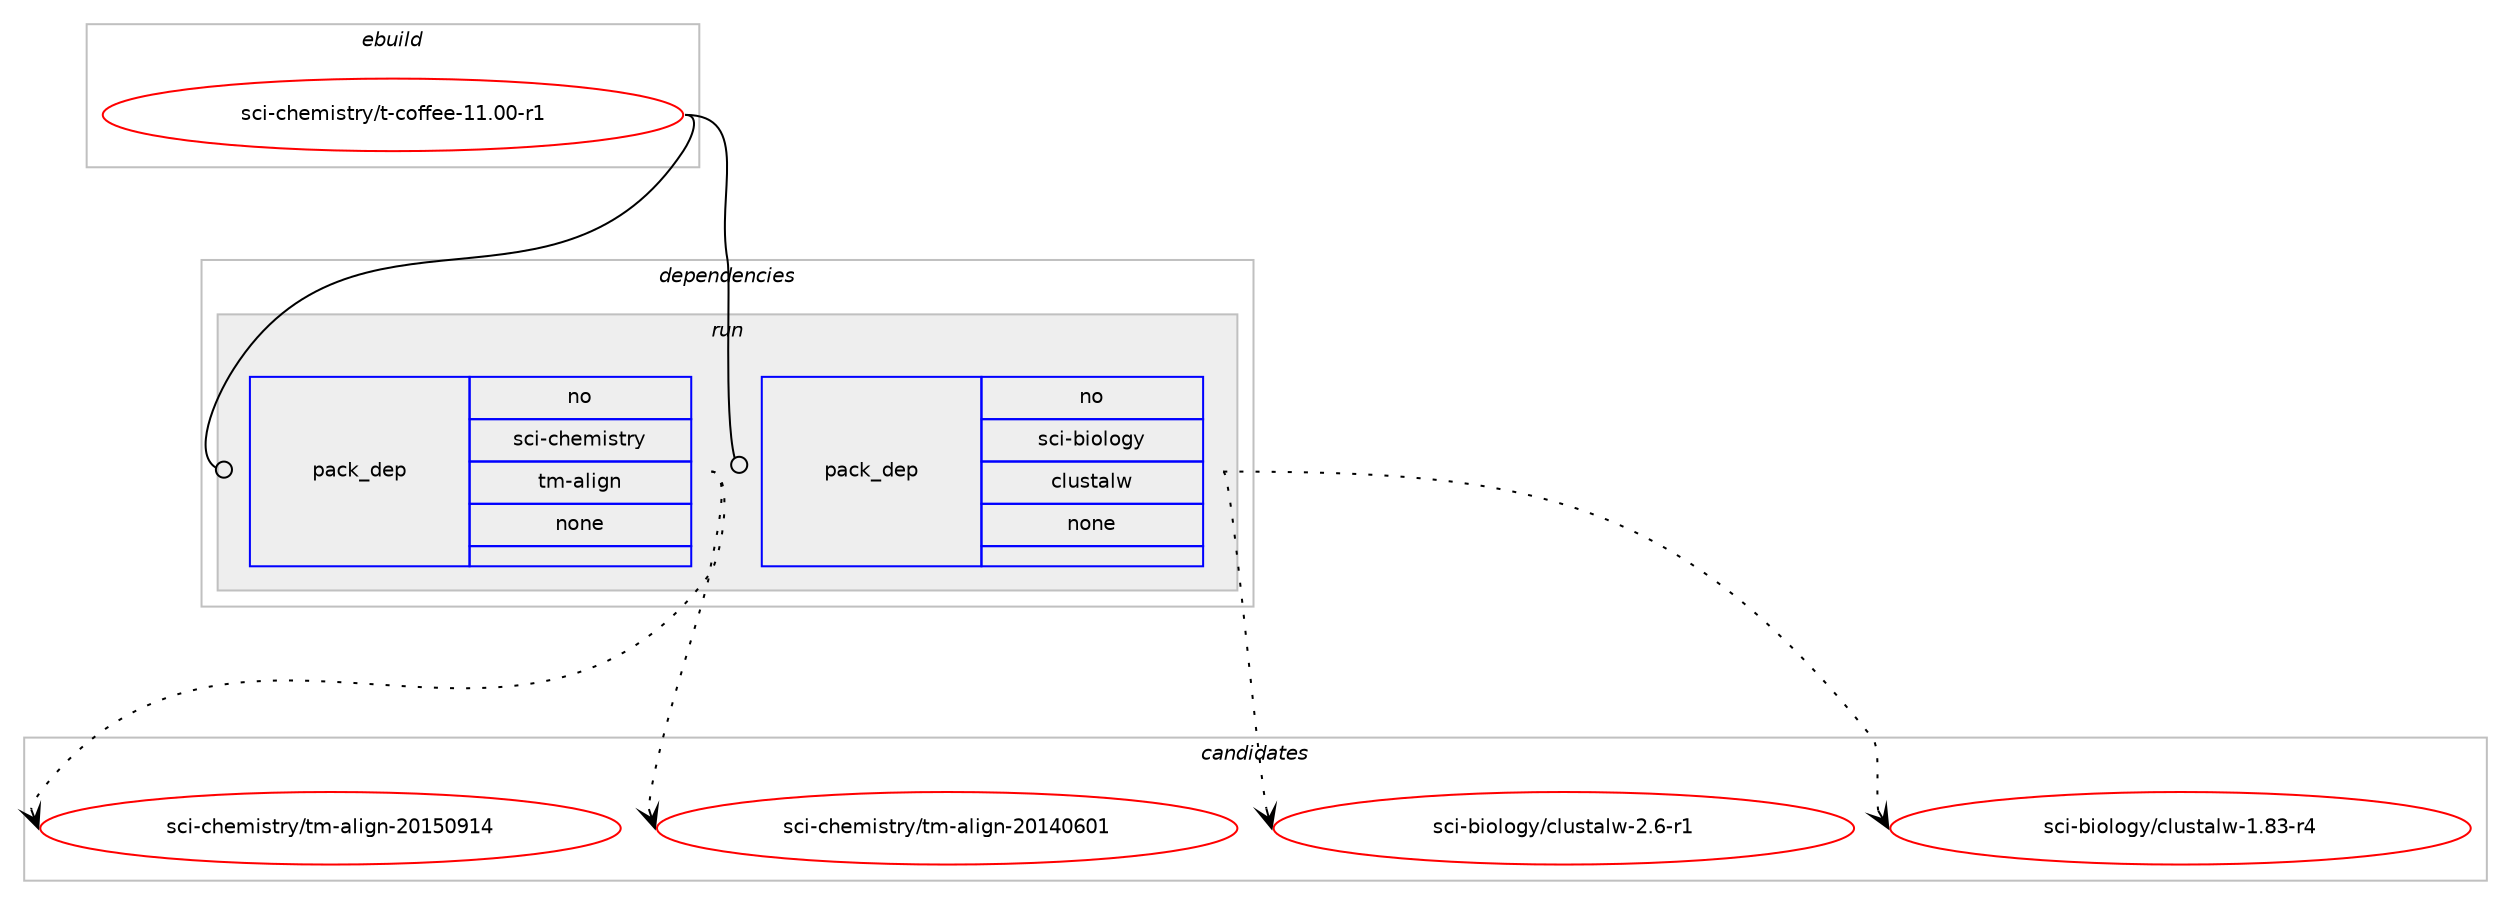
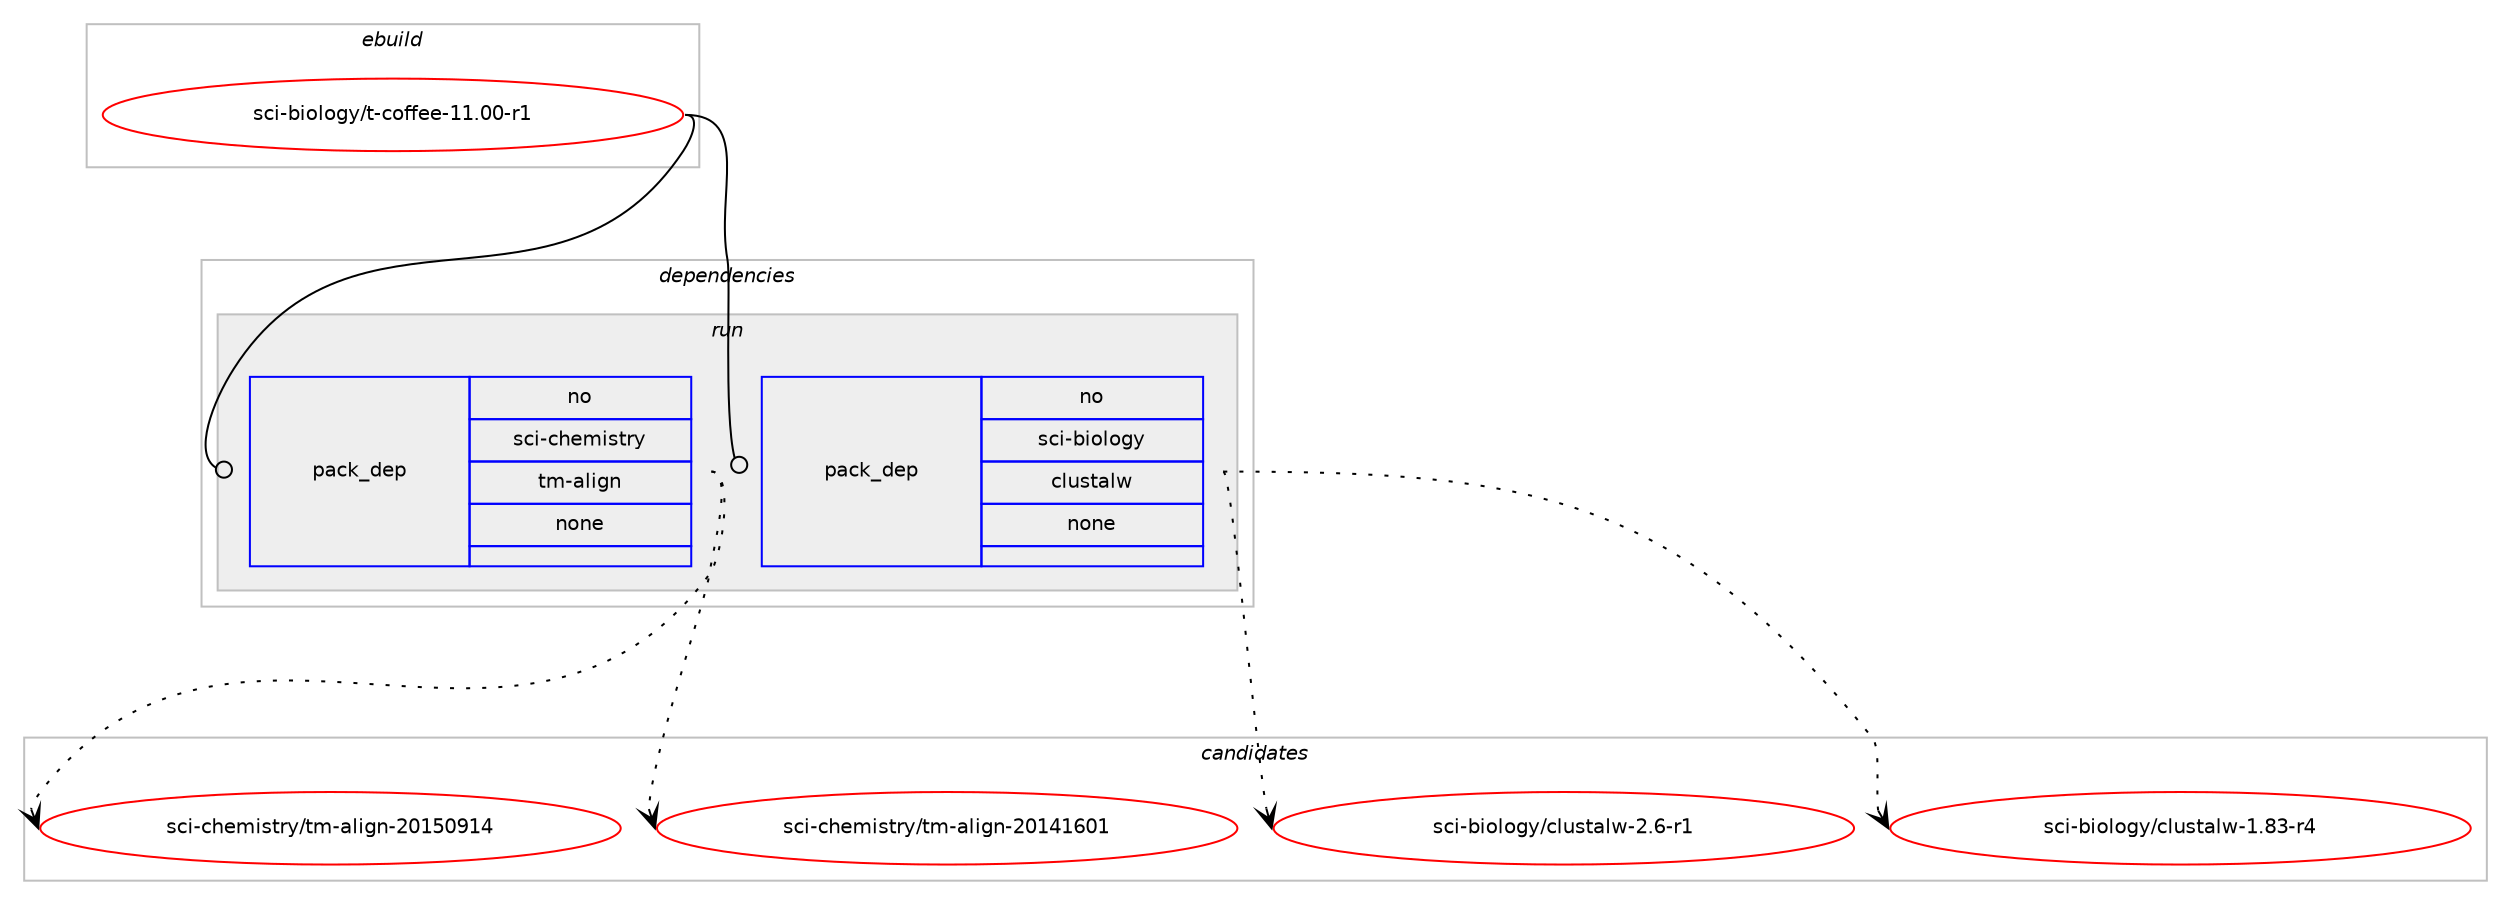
node "sci-chemistry/t-coffee-11.00-r1": label "sci-chemistry/t-coffee-11.00-r1" -> "sci-biology/t-coffee-11.00-r1"
node "sci-chemistry/tm-align-20140601": label "sci-chemistry/tm-align-20140601" -> "sci-chemistry/tm-align-20141601"
